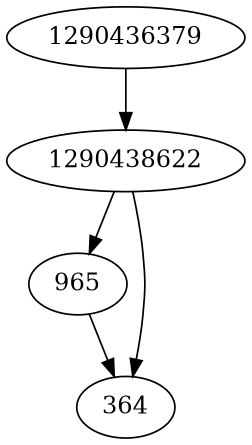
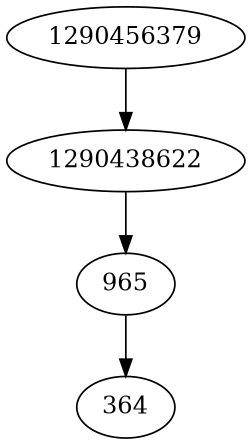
node "1290436379": label "1290436379" -> "1290456379"
edge "1290438622" -> "364": removed
